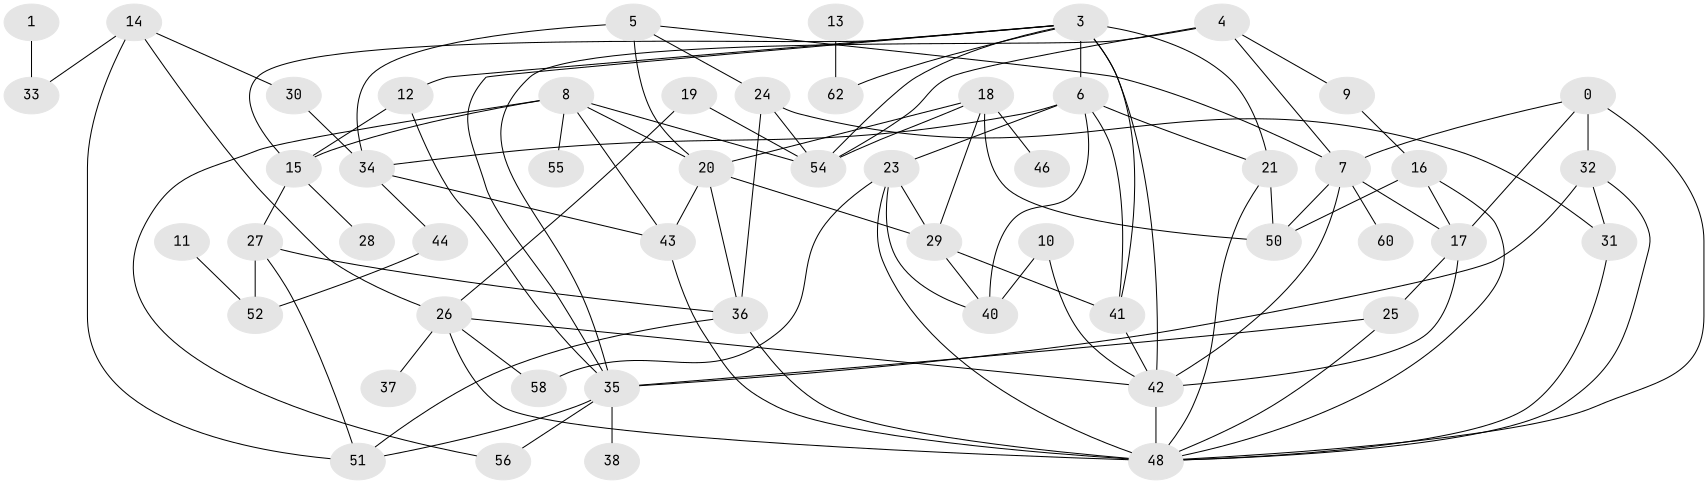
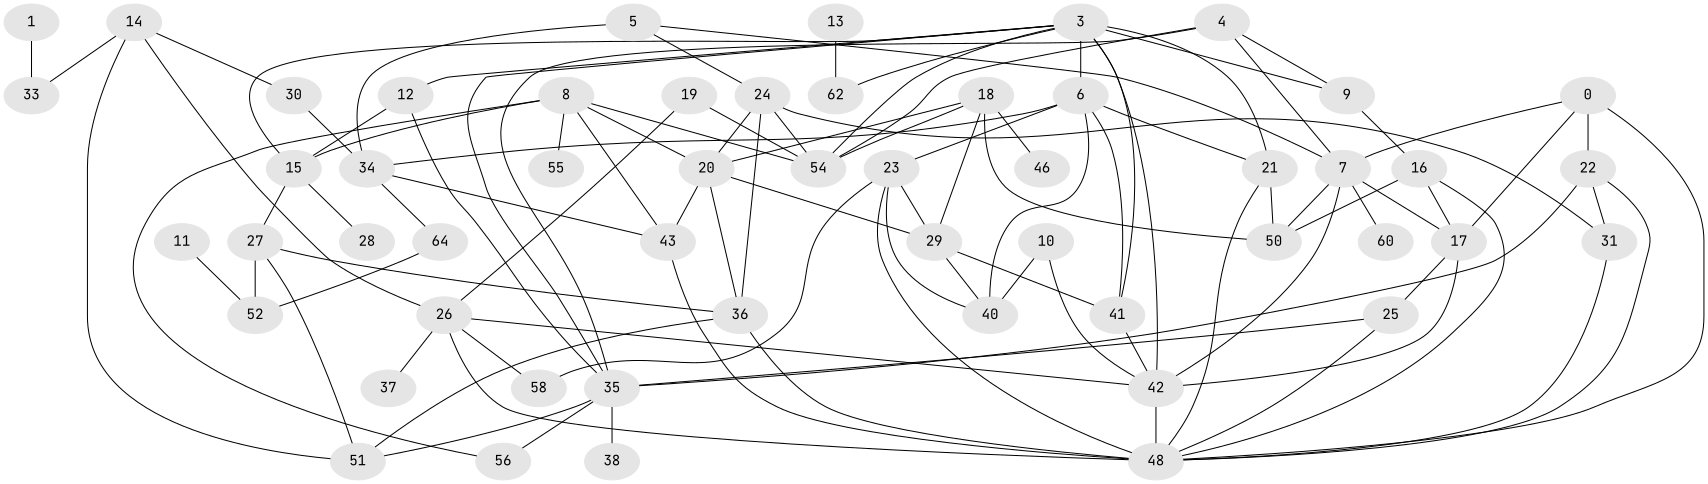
edge "3" -- "9": added
edge "5" -- "20": now "24" -- "20"
node "32": label "32" -> "22"
node "44": label "44" -> "64"
